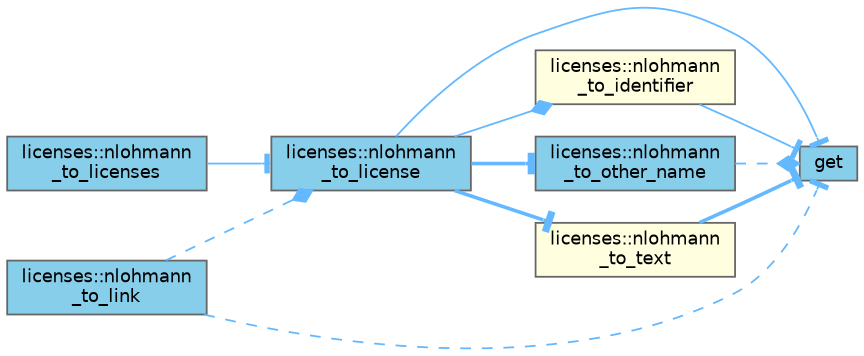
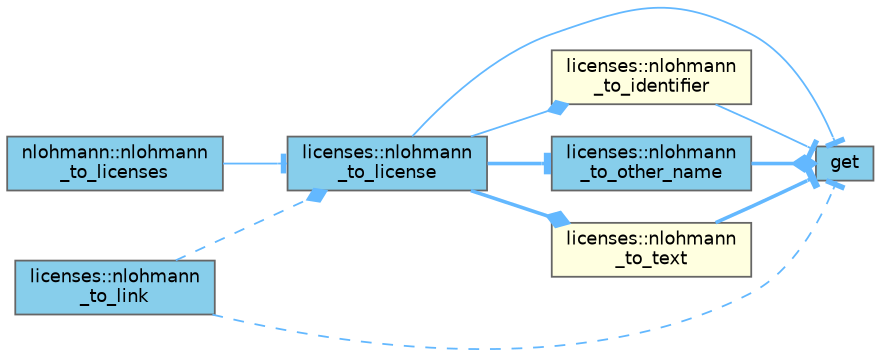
node "licenses::nlohmann _to_licenses": label "licenses::nlohmann _to_licenses" -> "nlohmann::nlohmann _to_licenses"
edge "licenses::nlohmann _to_other_name" -> "get": style dashed -> bold
edge "licenses::nlohmann _to_license" -> "licenses::nlohmann _to_text": arrowhead tee -> diamond
